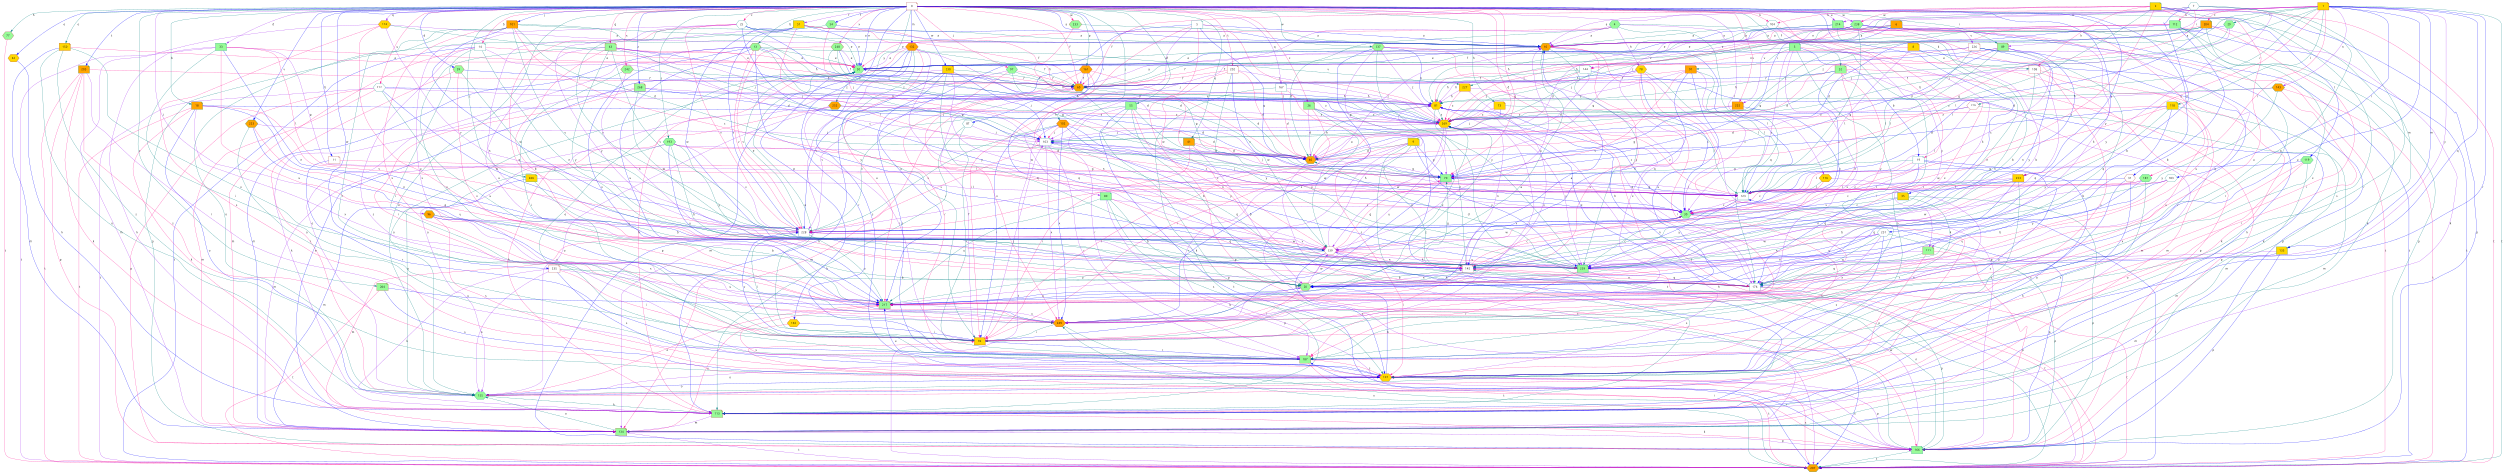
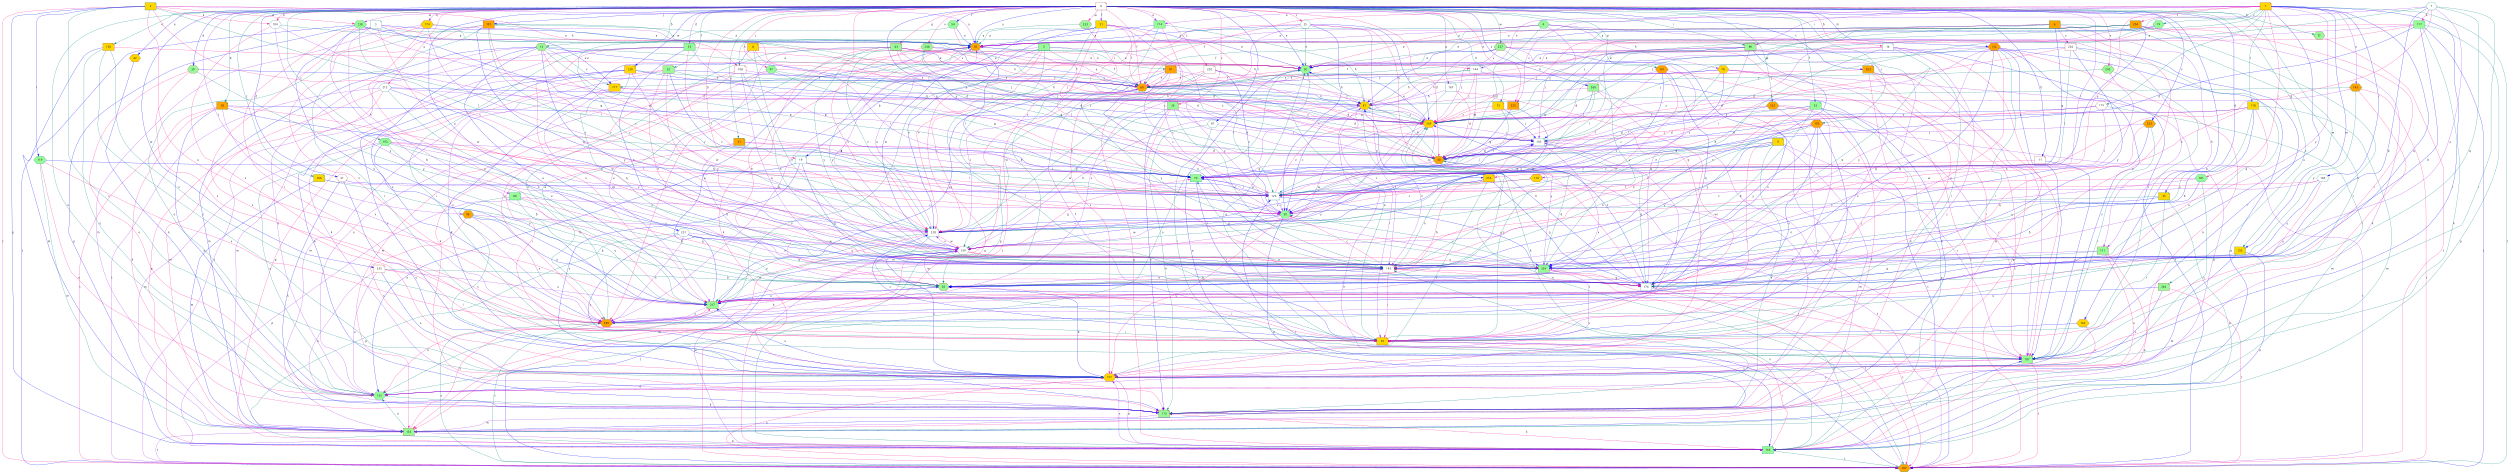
edge "238" -> "50": now "238" -> "227"
edge "132" -> "176": added, label "q"
